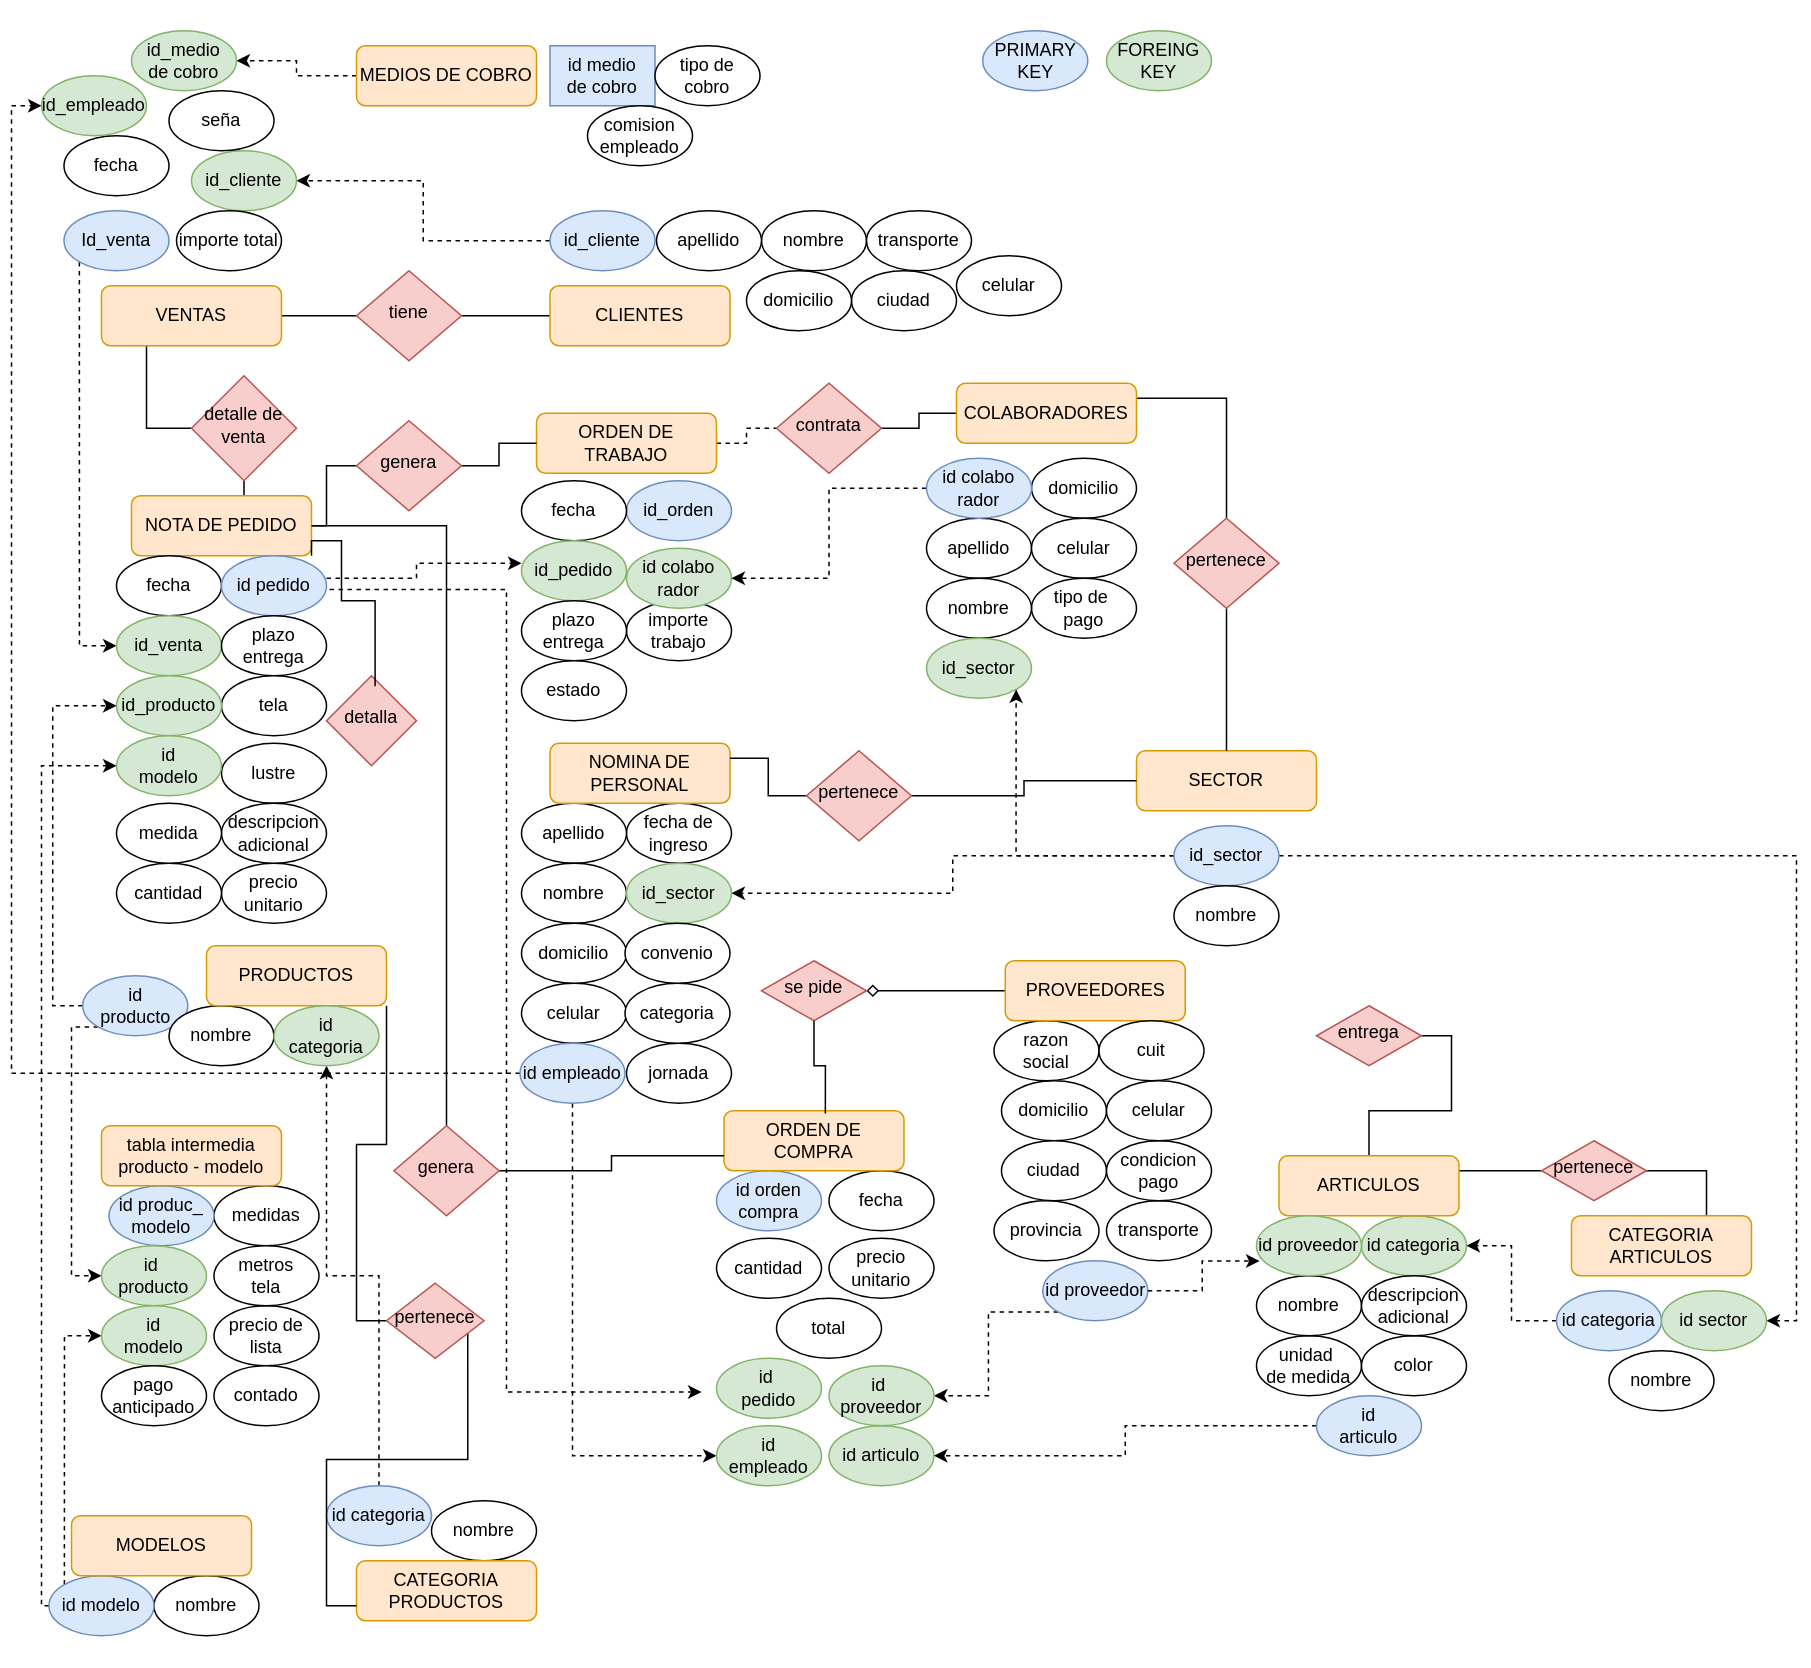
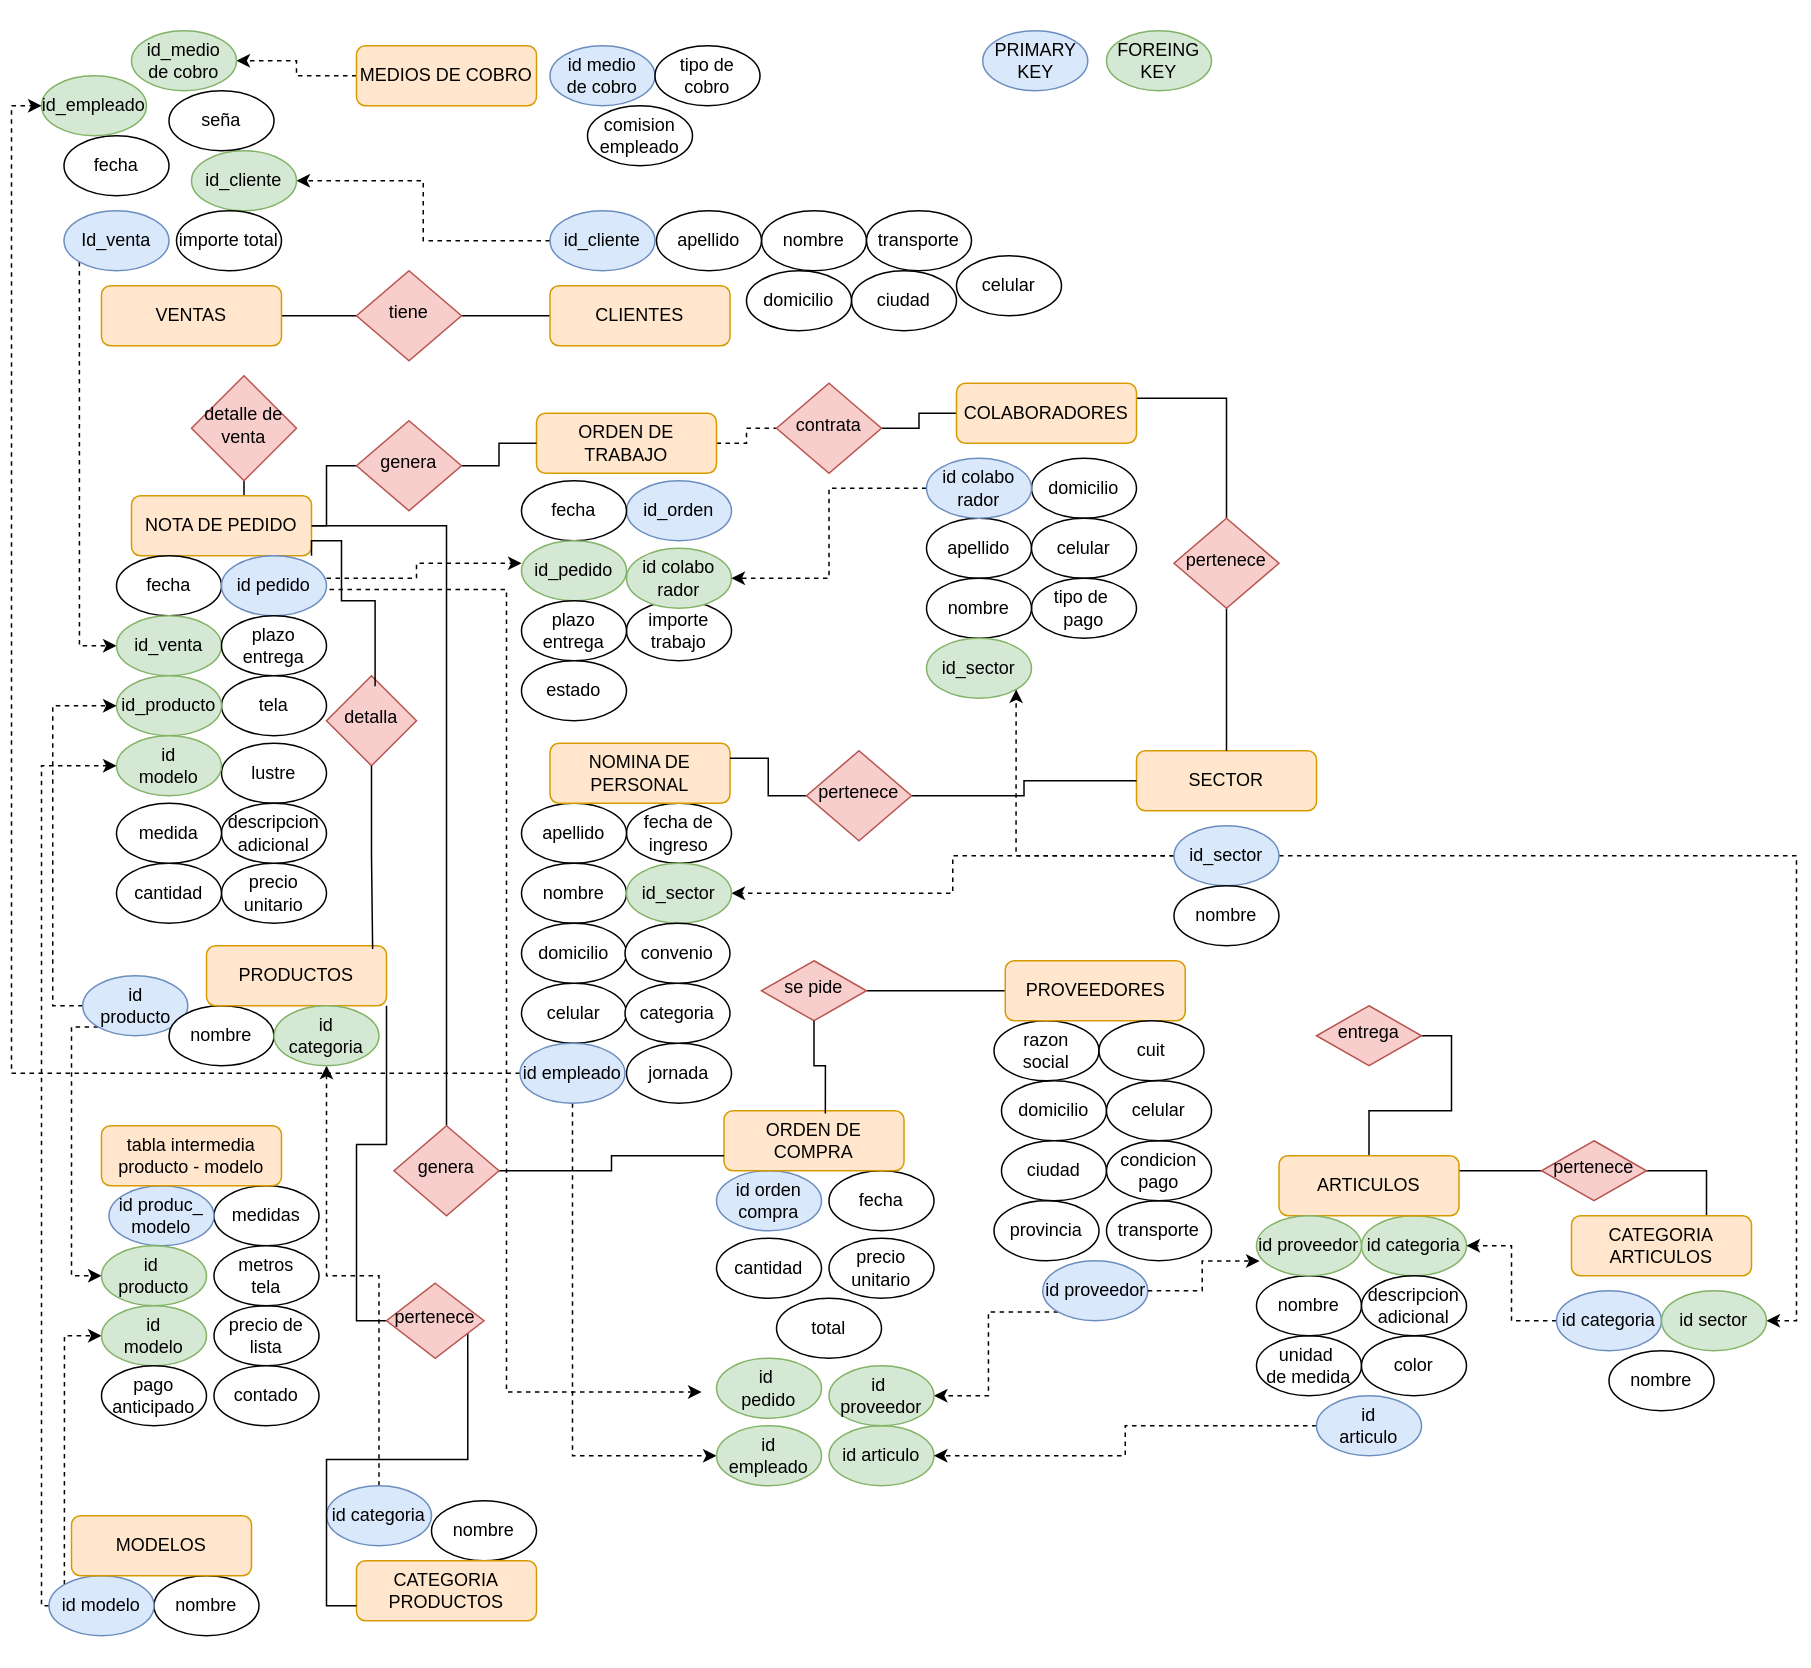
node "id medio de cobro": shape rectangle -> ellipse
edge "VENTAS" -- "detalle de venta": removed
edge "detalla" -- "PRODUCTOS": added
edge "PROVEEDORES" -> "se pide": arrowhead diamond -> none
